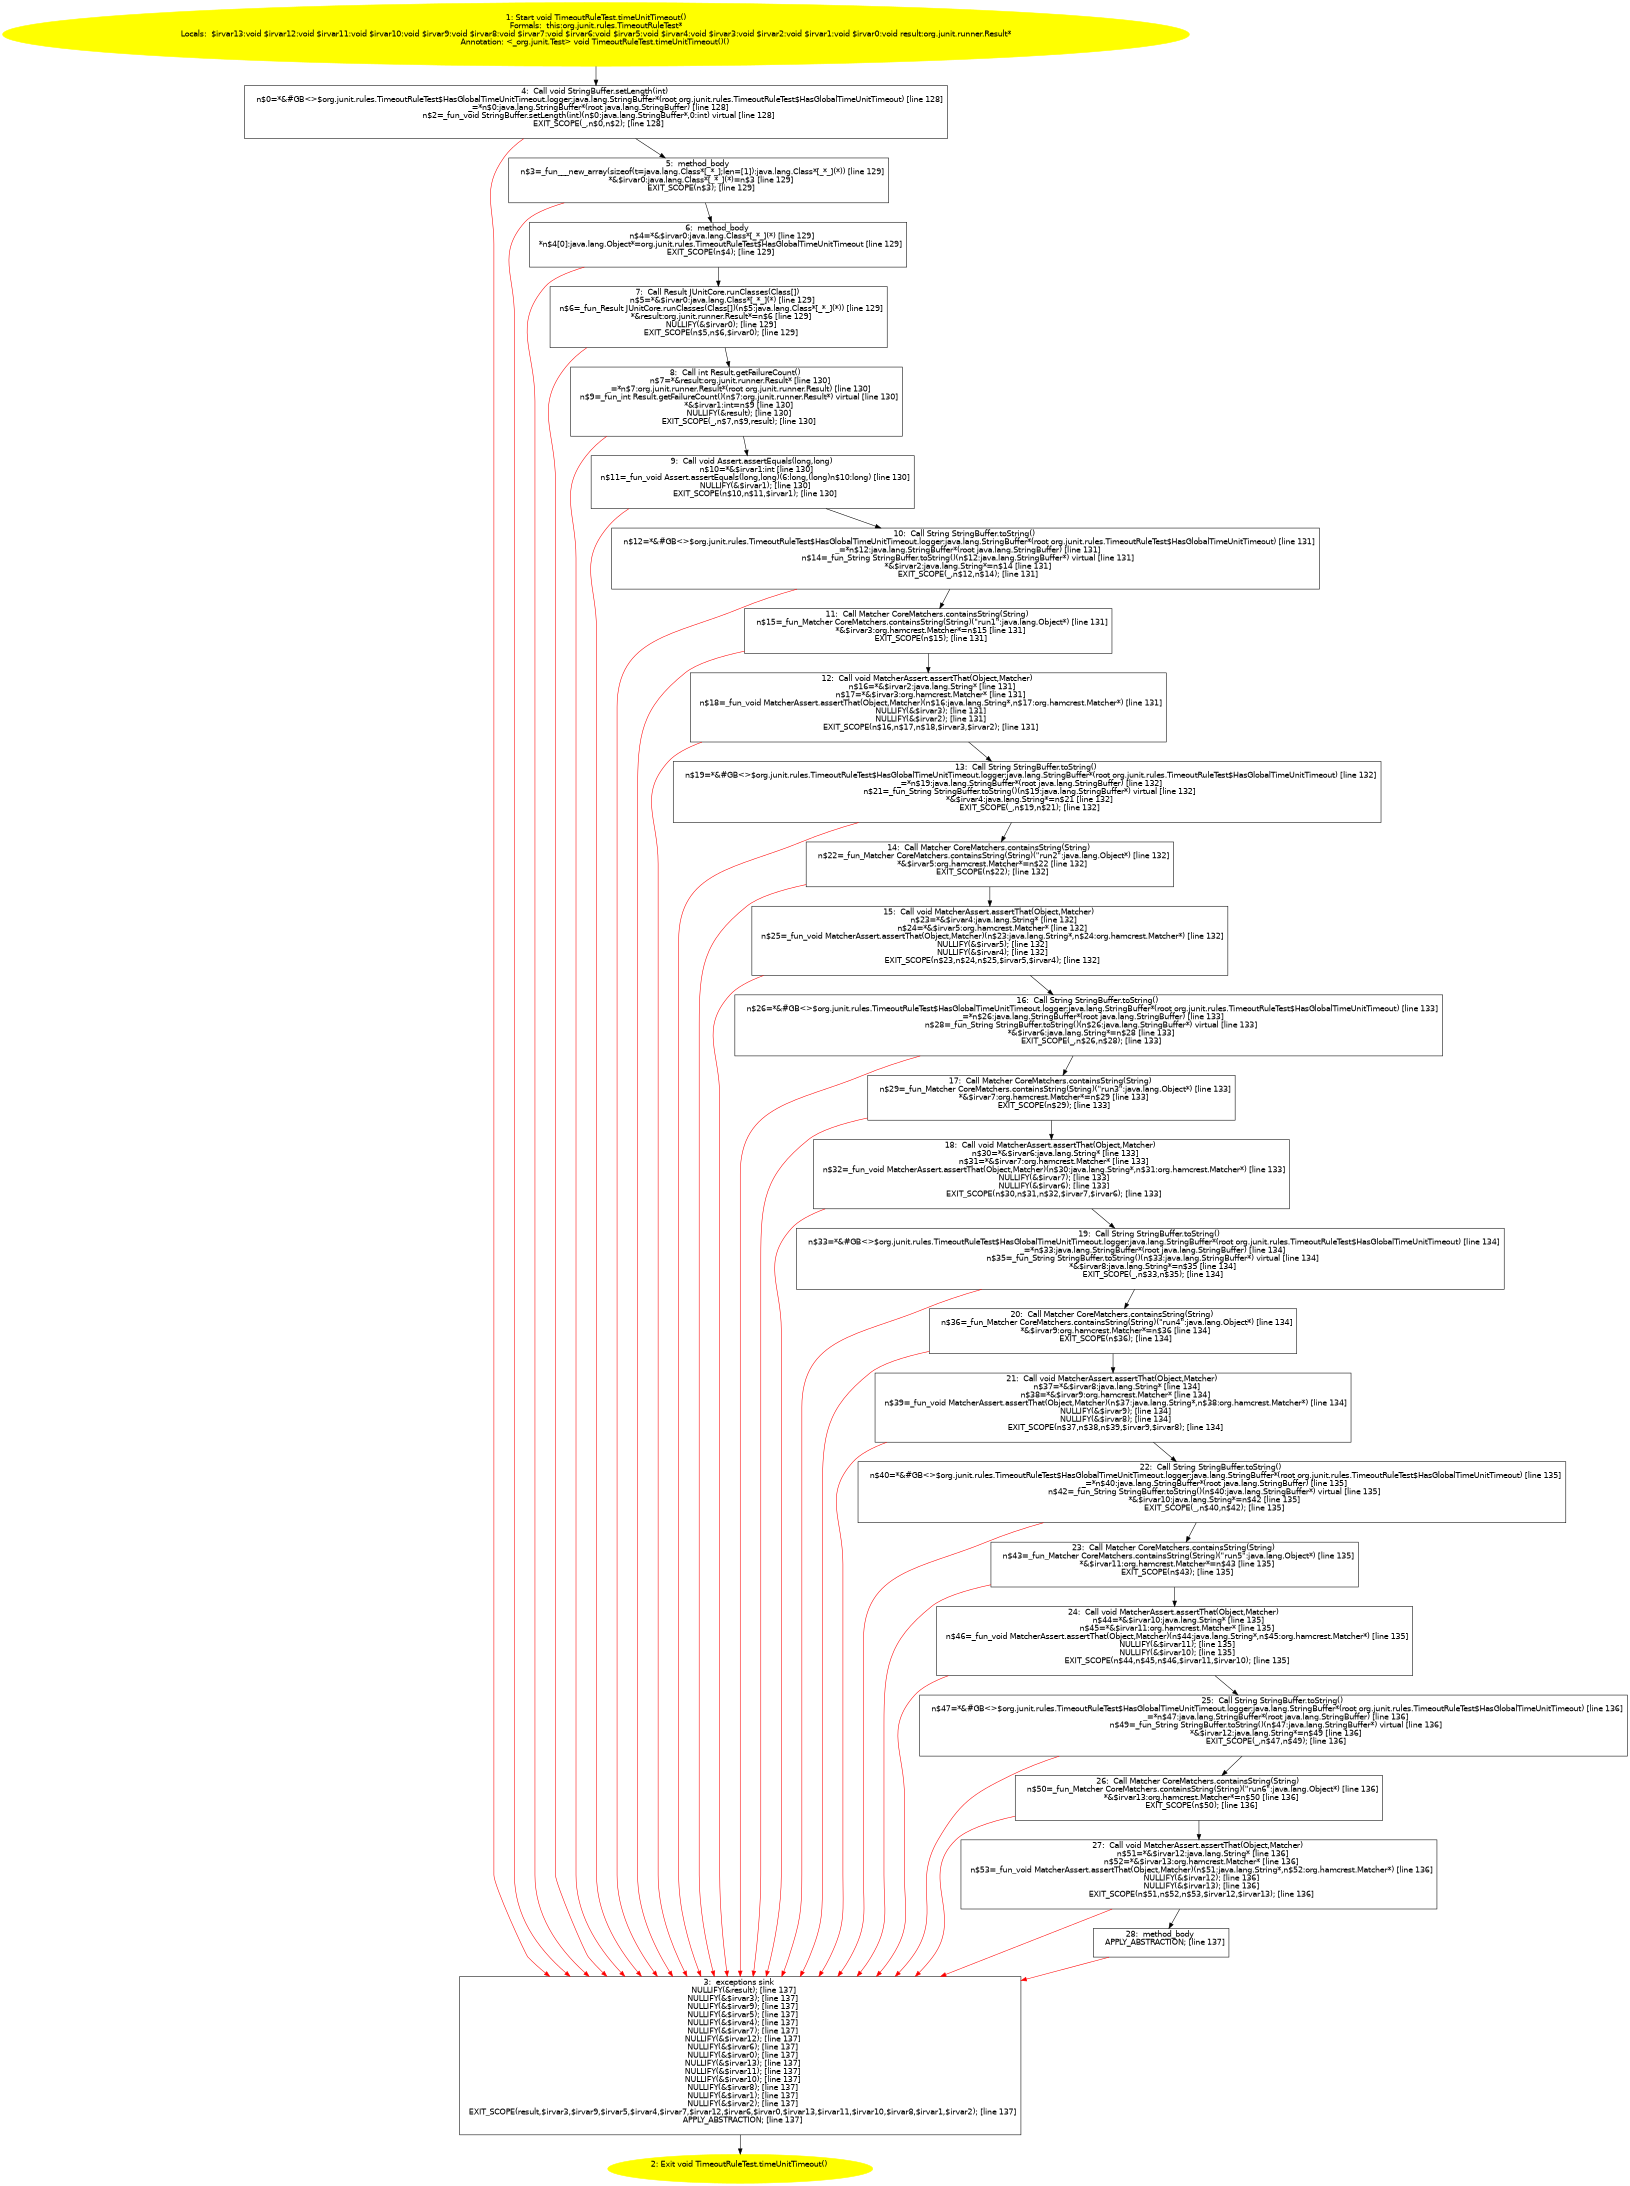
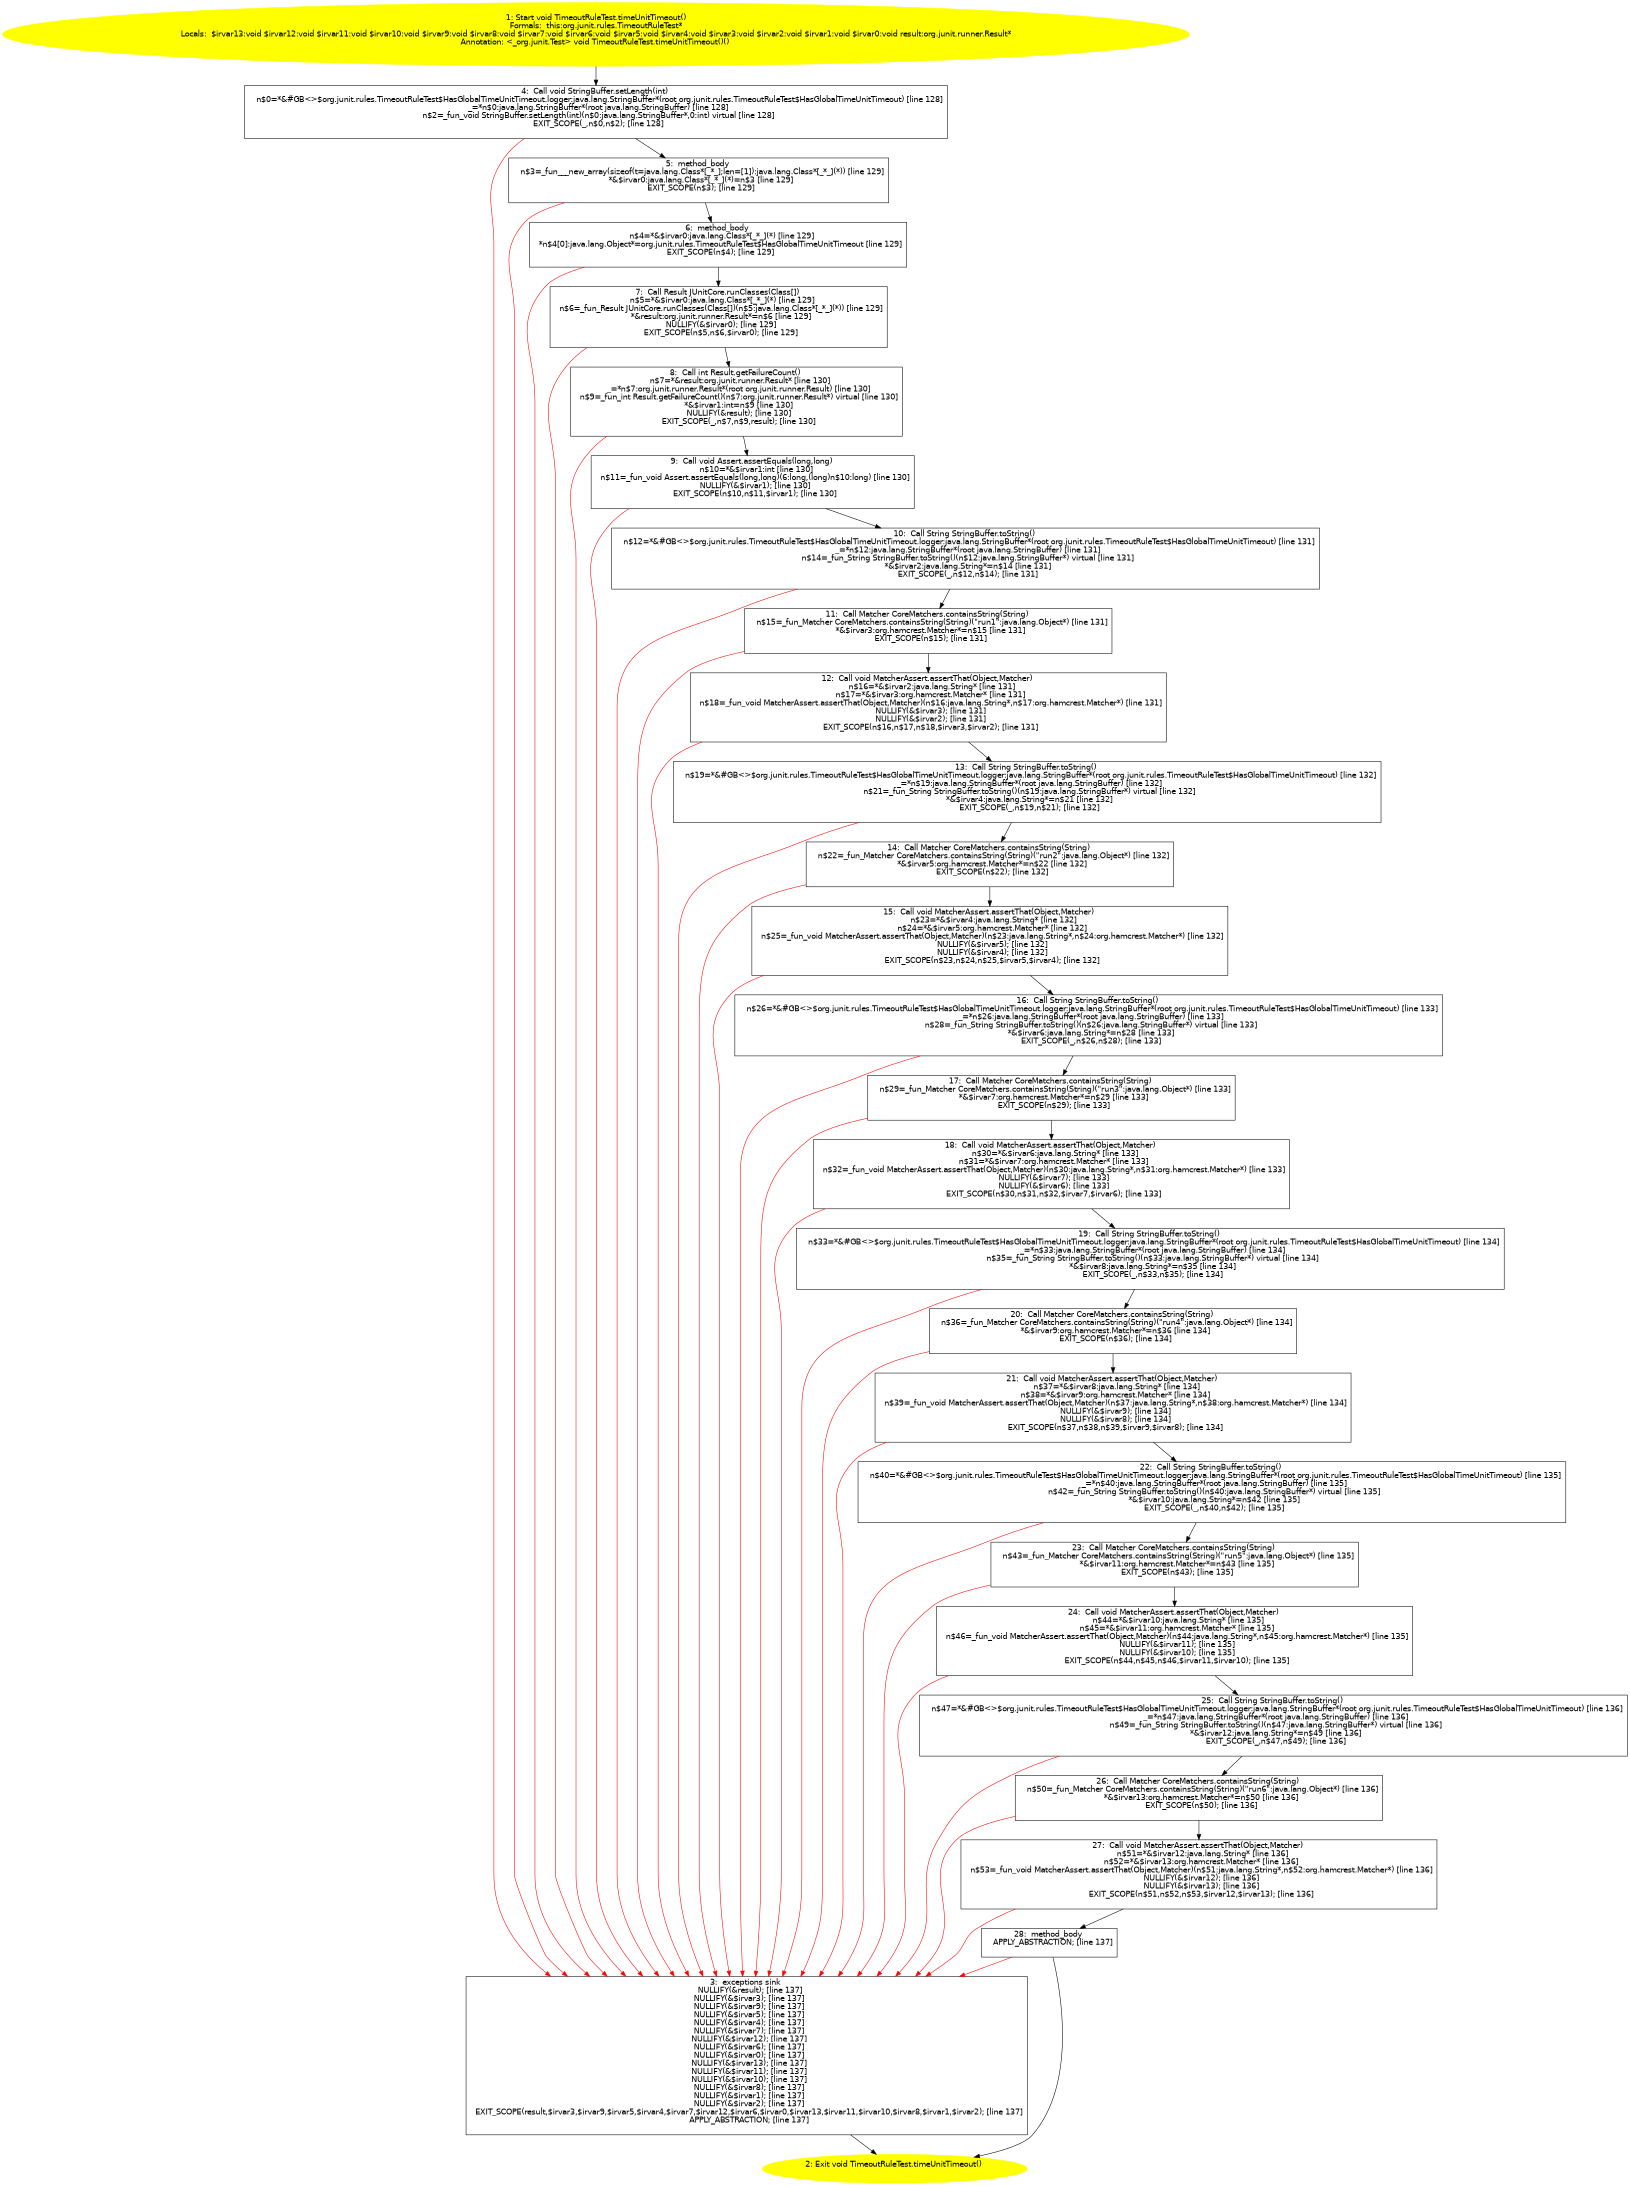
edge "28:  method_body APPLY_ABSTRACTION; [line 137]" -> "2: Exit void TimeoutRuleTest.timeUnitTimeout()": added
